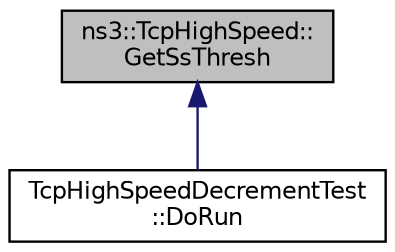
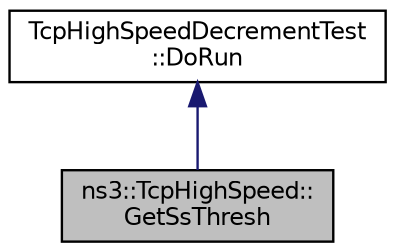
edge "TcpHighSpeedDecrementTest ::DoRun" -> "ns3::TcpHighSpeed:: GetSsThresh": reversed
